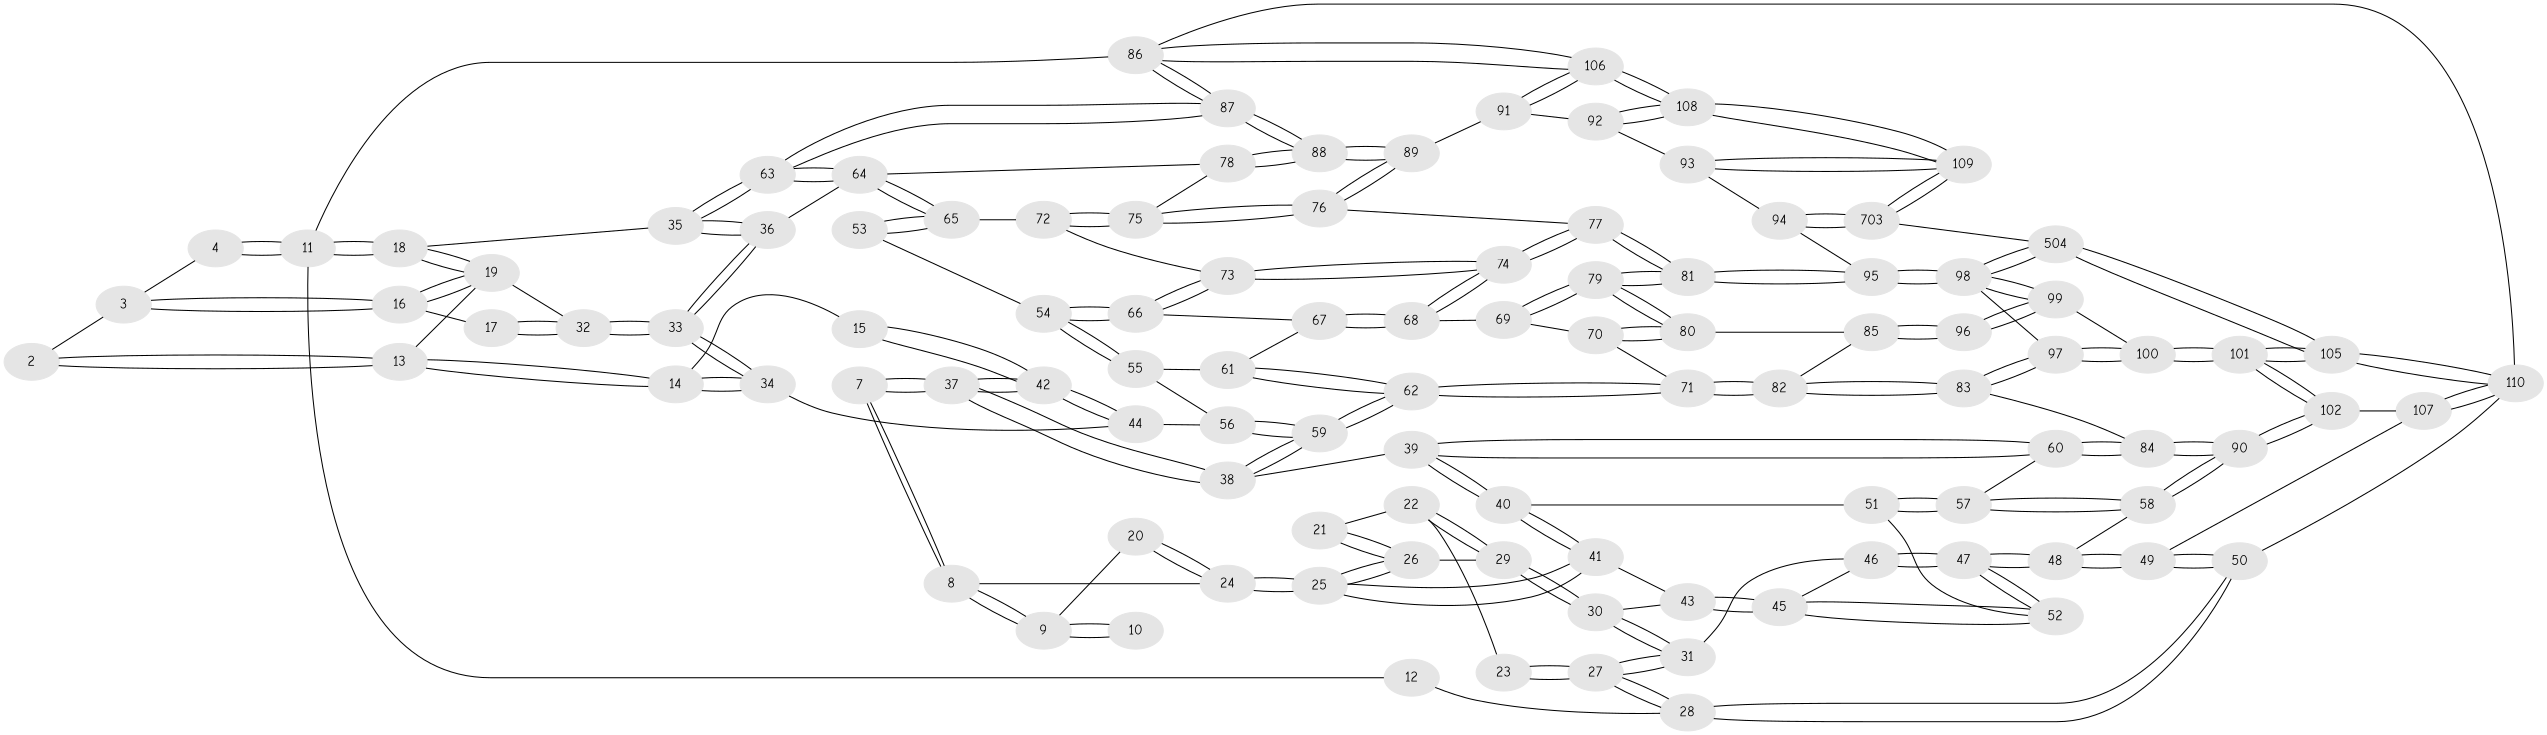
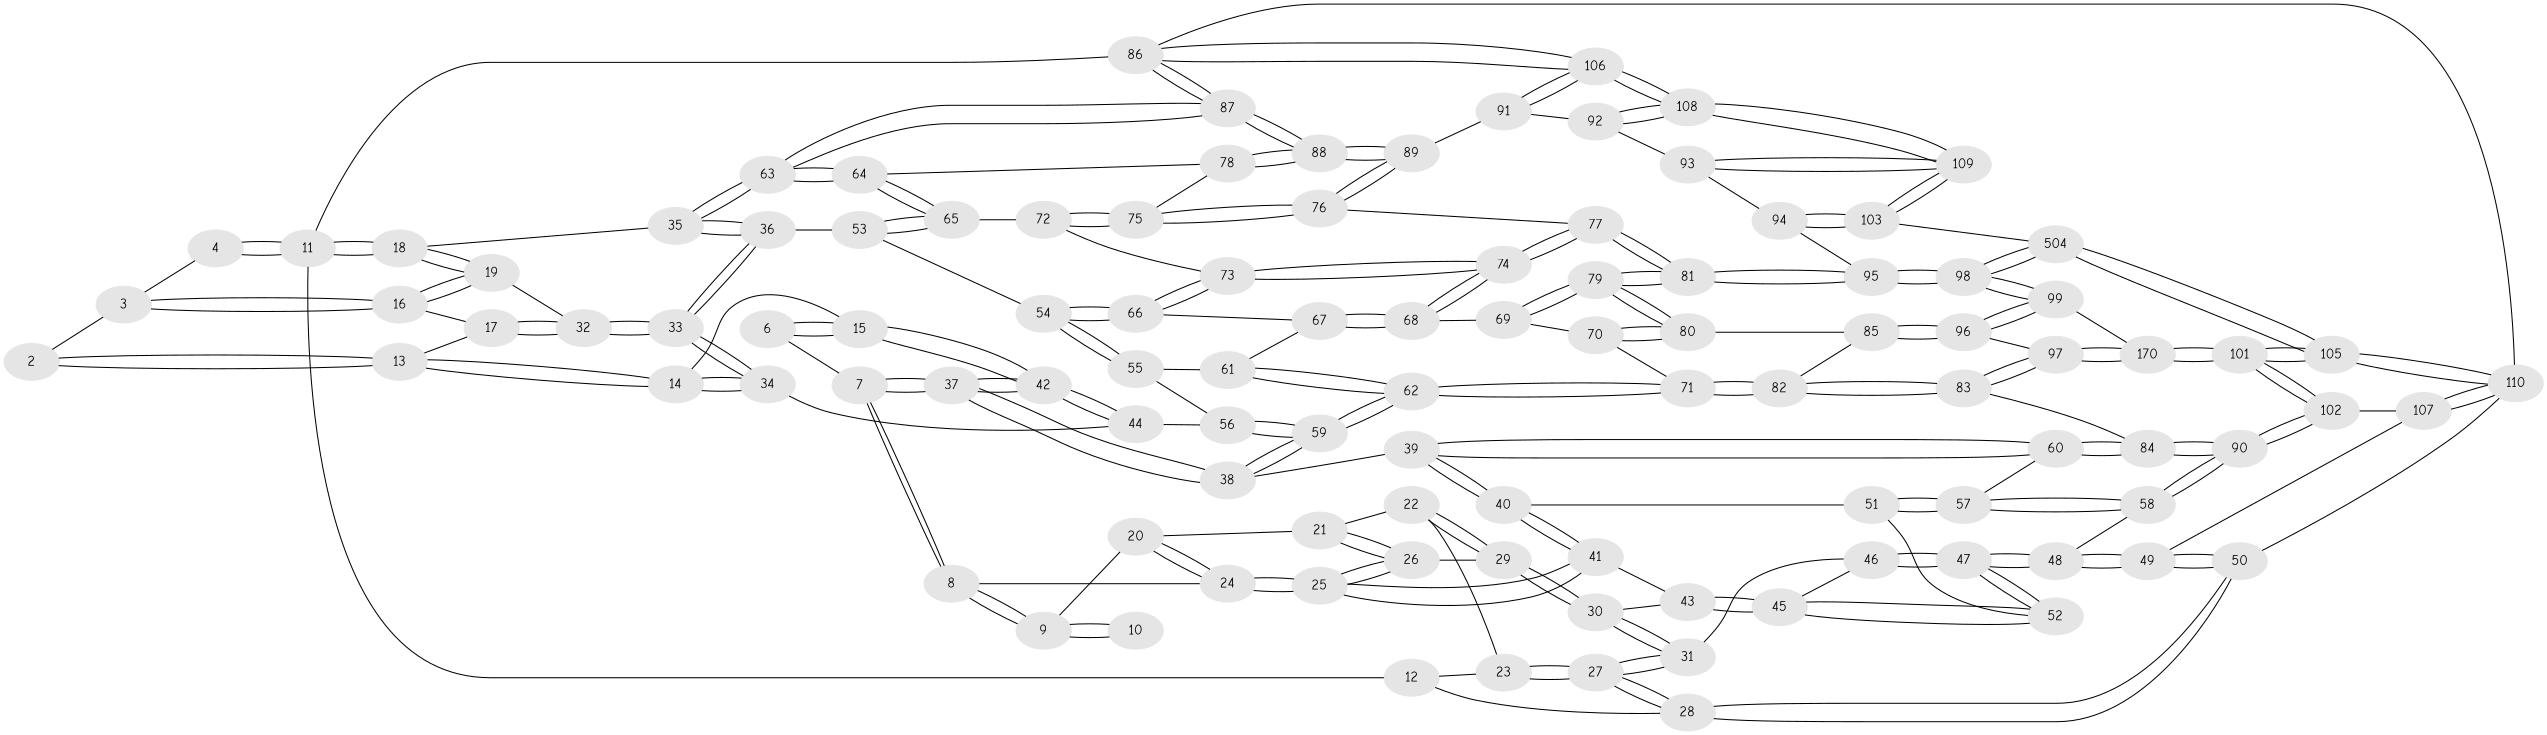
edge "64" -- "36": now "53" -- "36"
node "703": label "703" -> "103"
edge "98" -- "97": now "96" -- "97"
edge "19" -- "13": now "17" -- "13"
node "6": added
node "100": label "100" -> "170"
edge "21" -- "20": added
edge "23" -- "12": added
